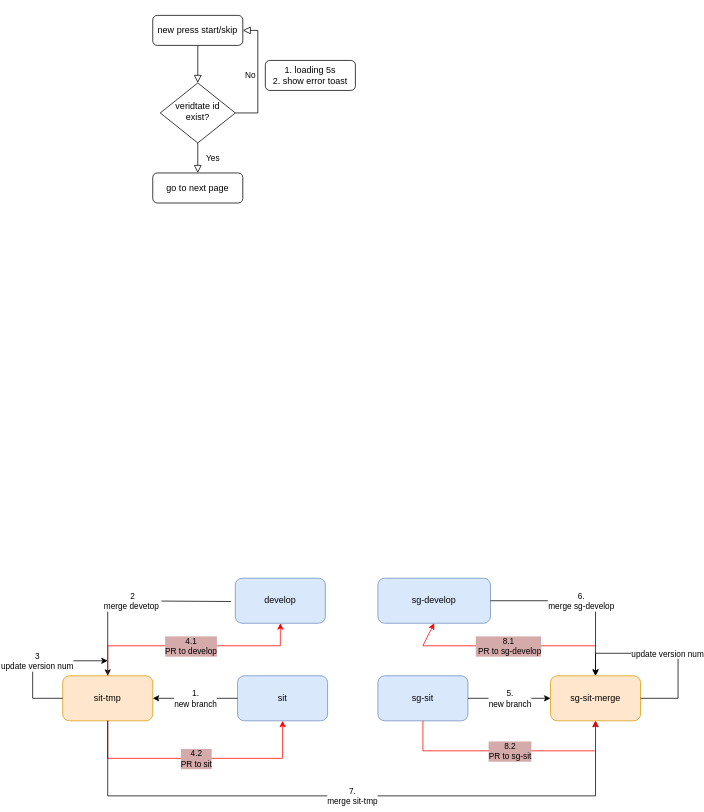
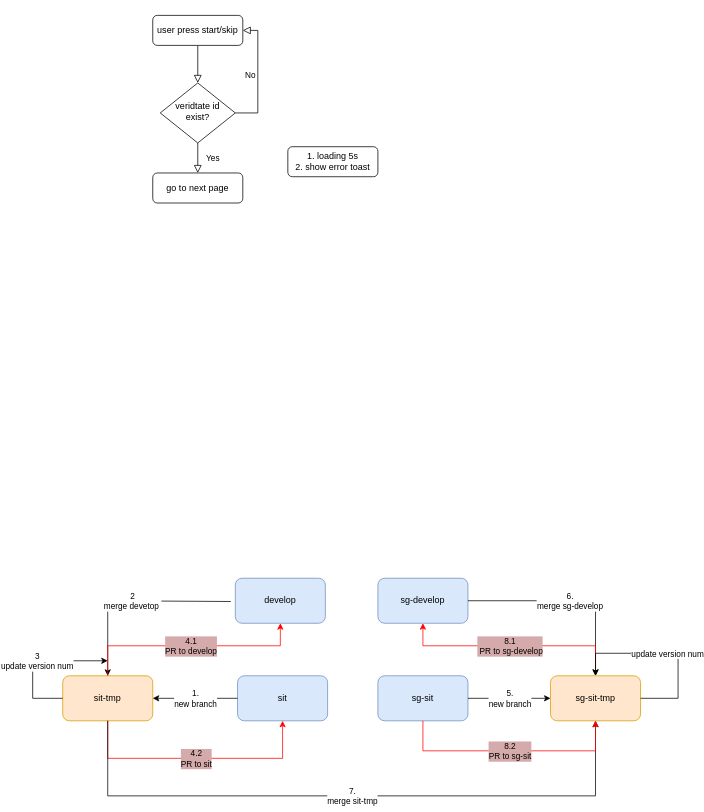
node "new press start/skip": label "new press start/skip" -> "user press start/skip"
node "1. loading 5s 2. show error toast": moved (310, 75) -> (333, 162)
node "sg-develop": size 113x45 -> 90x45
node "sg-sit-merge": label "sg-sit-merge" -> "sg-sit-tmp"
